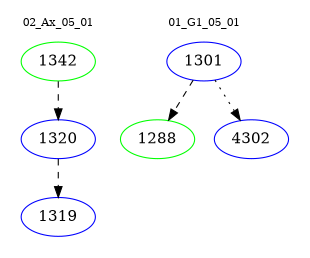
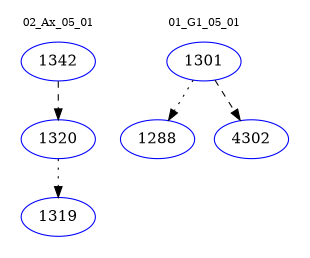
node "1342": color green -> blue
edge "1301" -> "1288": style dashed -> dotted
edge "1301" -> "4302": style dotted -> dashed
node "1288": color green -> blue
edge "1320" -> "1319": style dashed -> dotted
